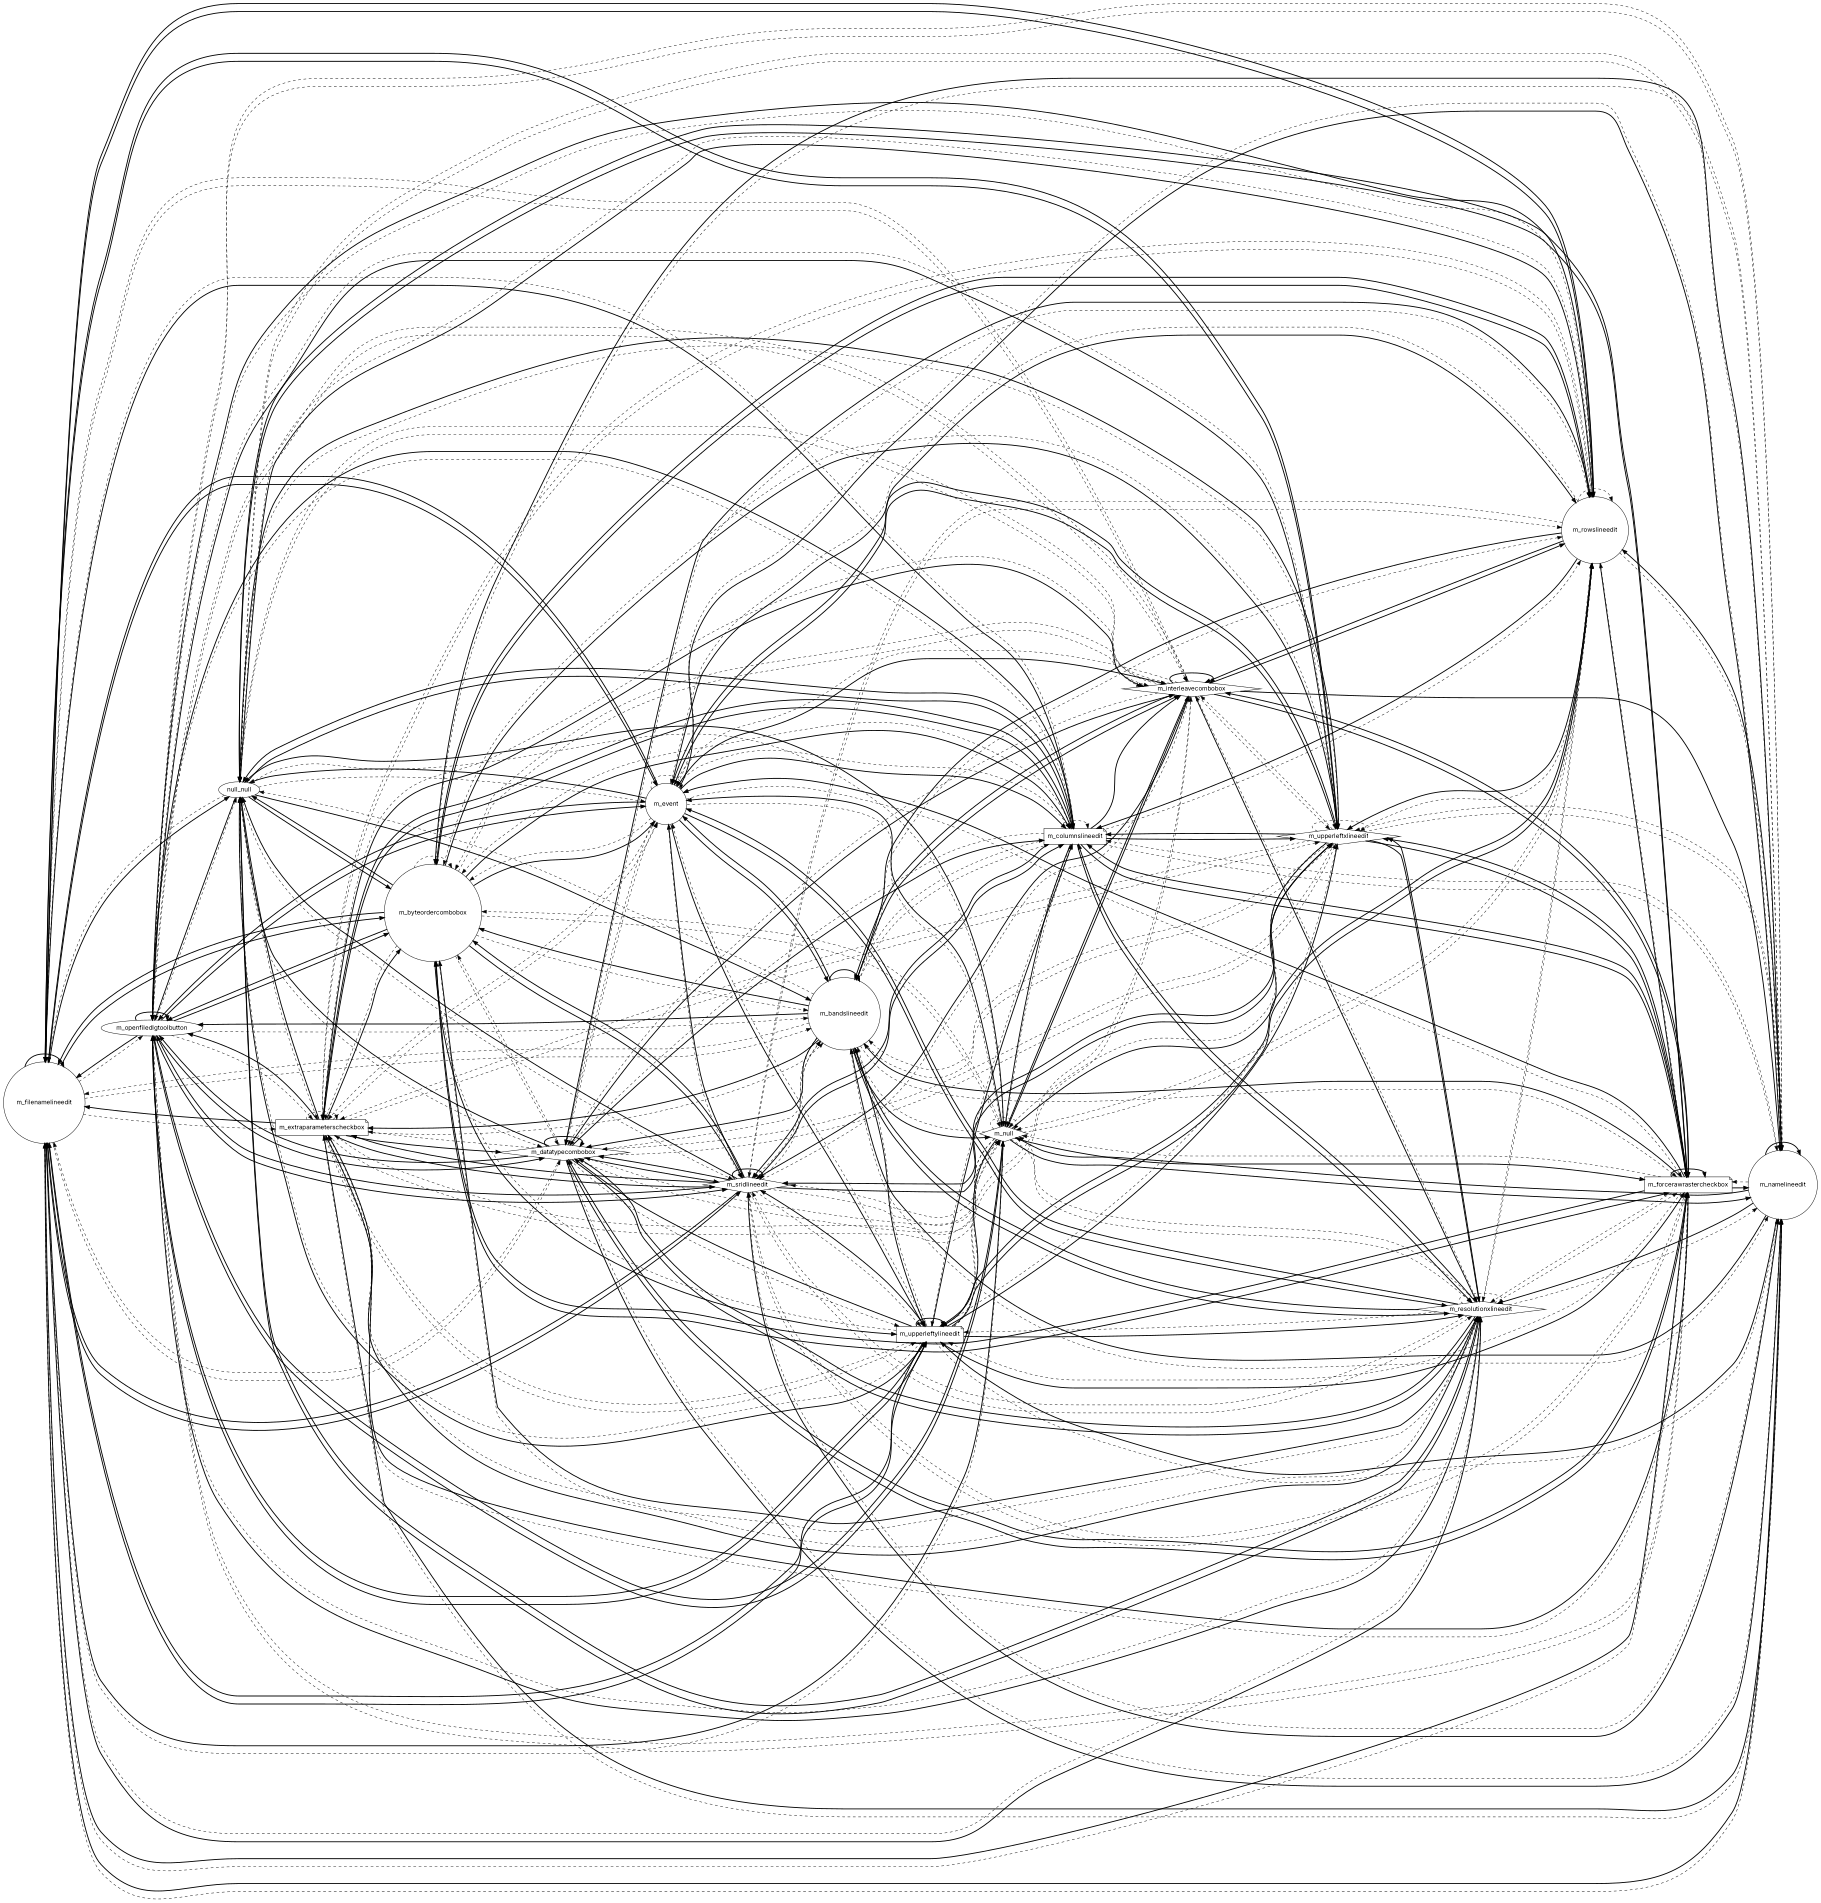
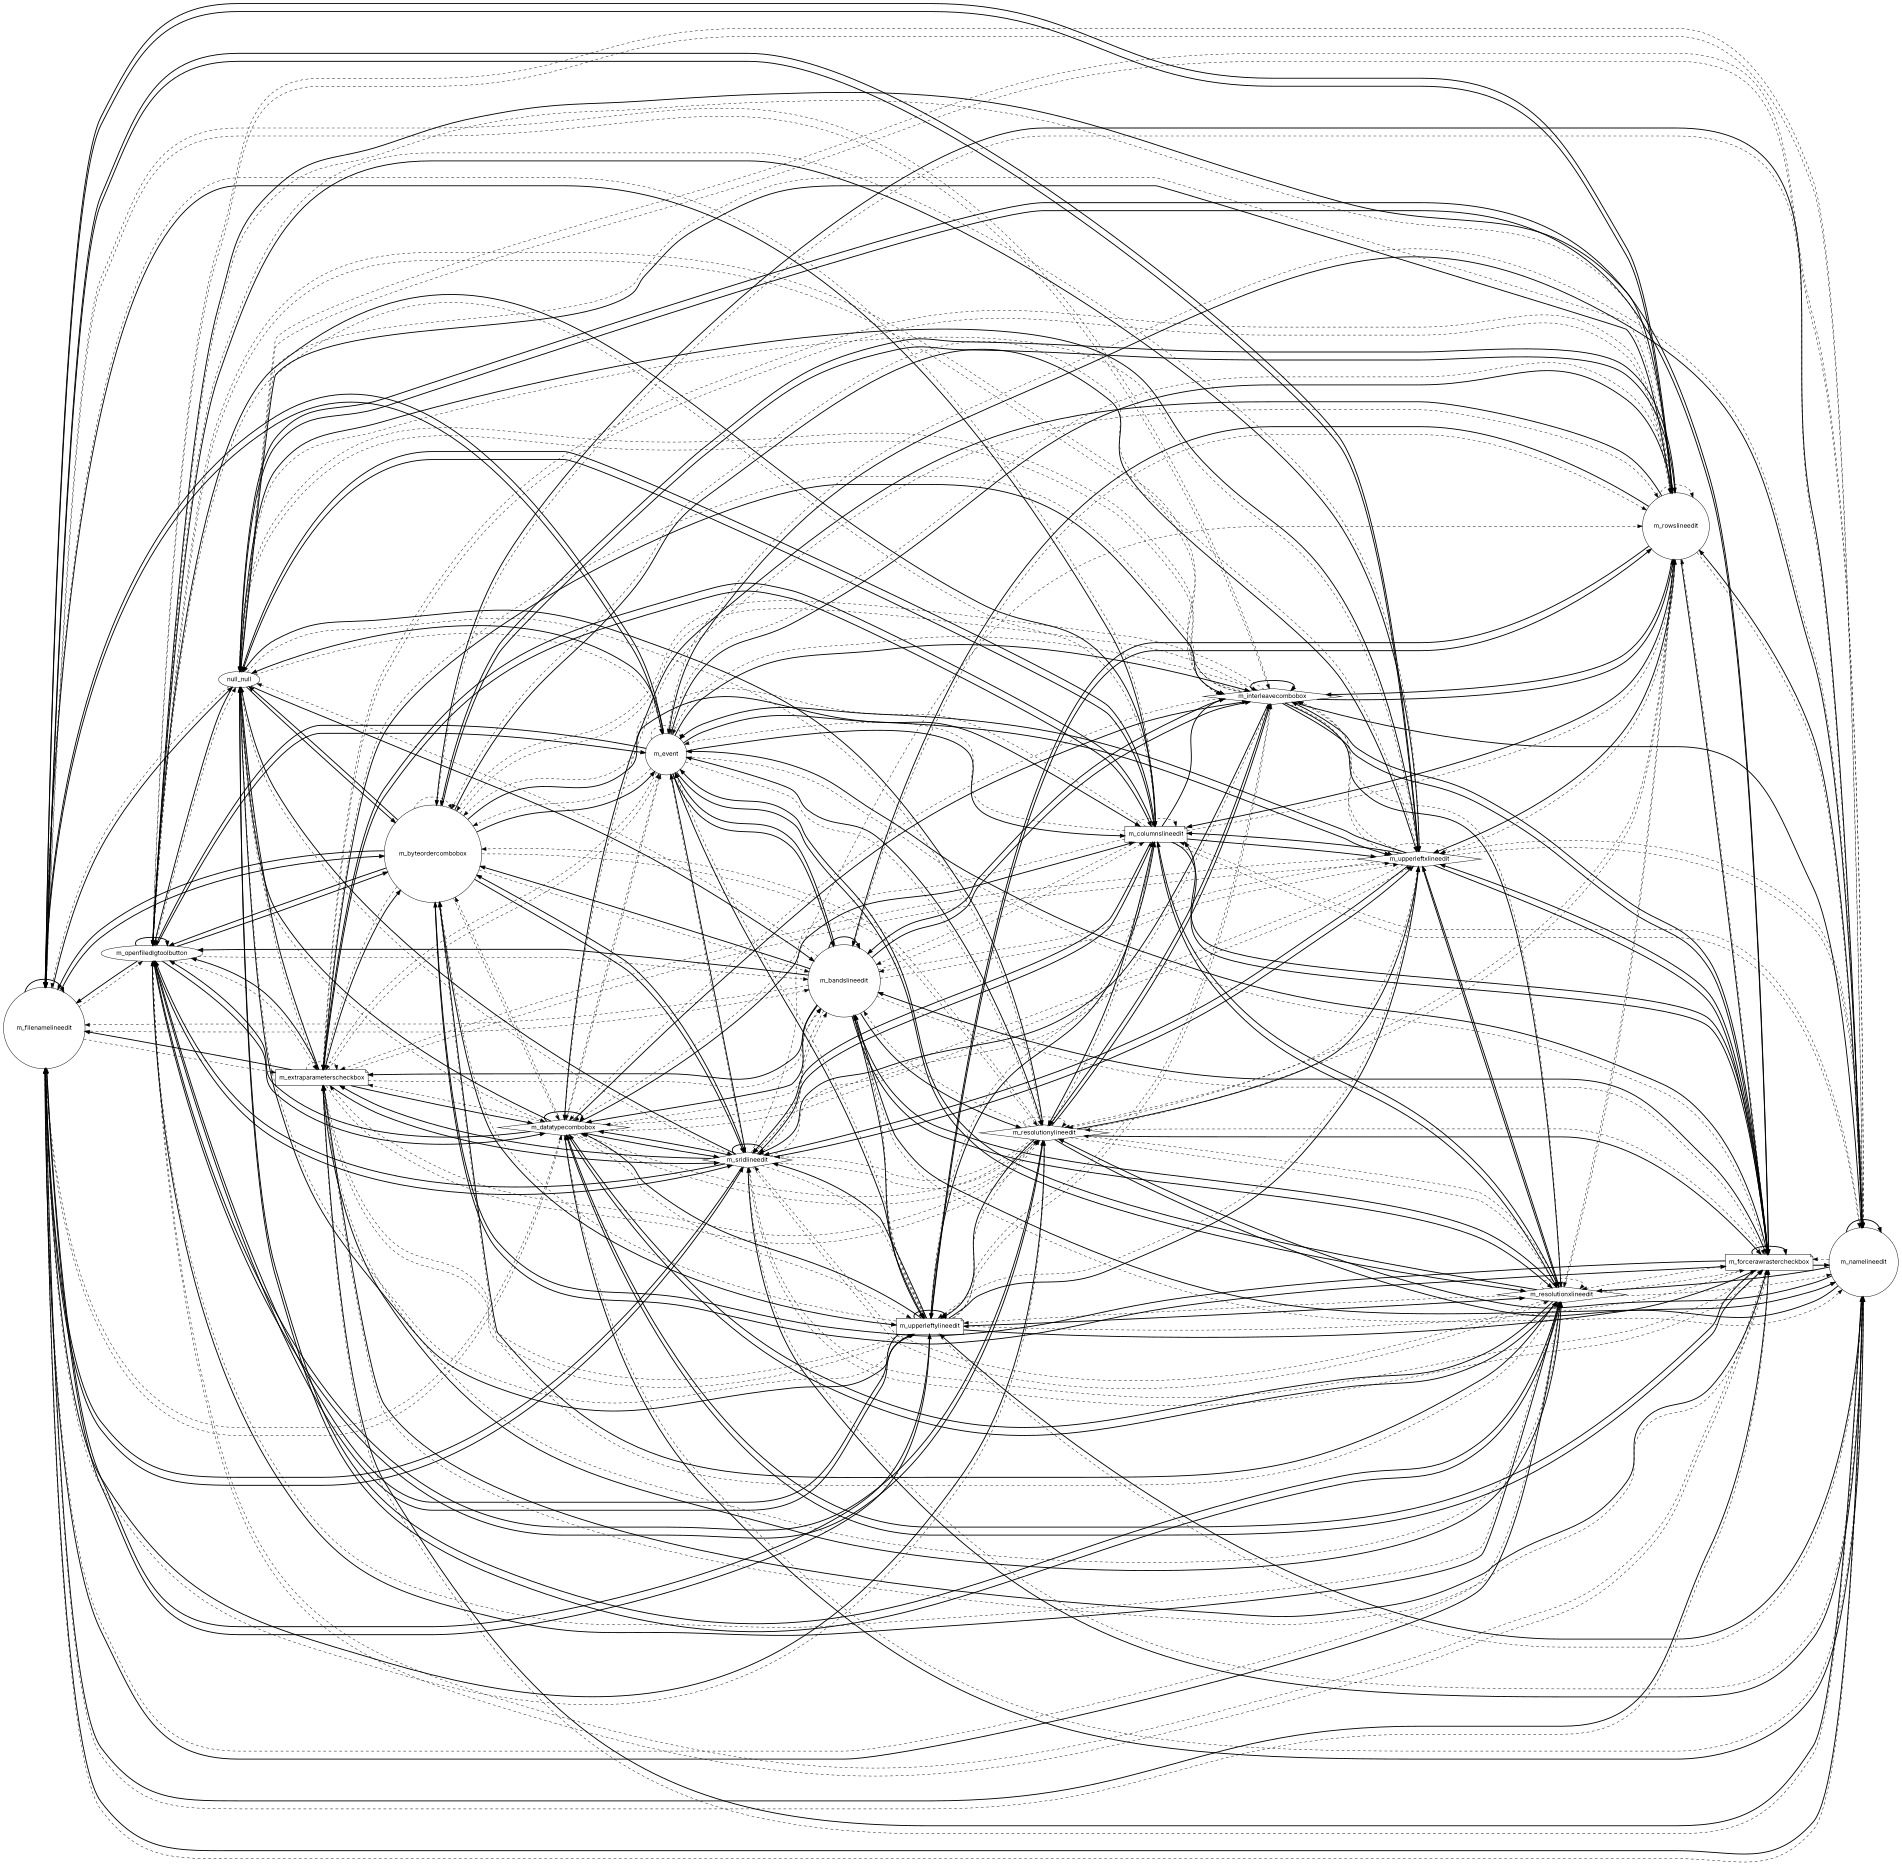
edge "m_rowslineedit" -> "m_sridlineedit": removed
node "m_null": label "m_null" -> "m_resolutionylineedit"
